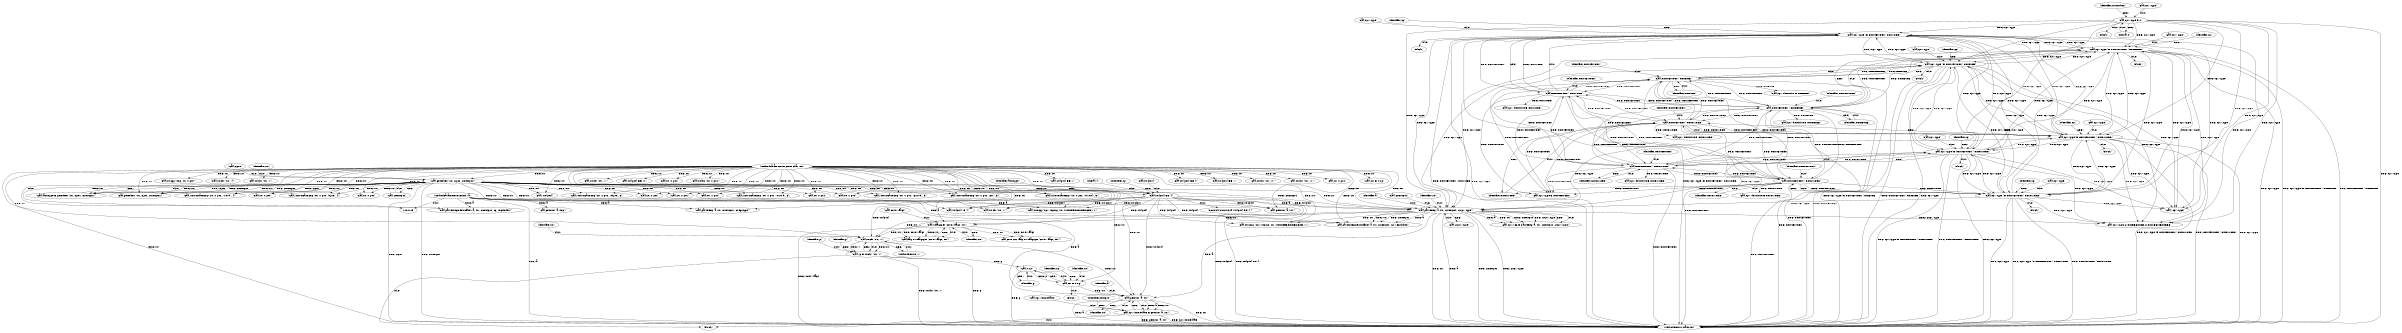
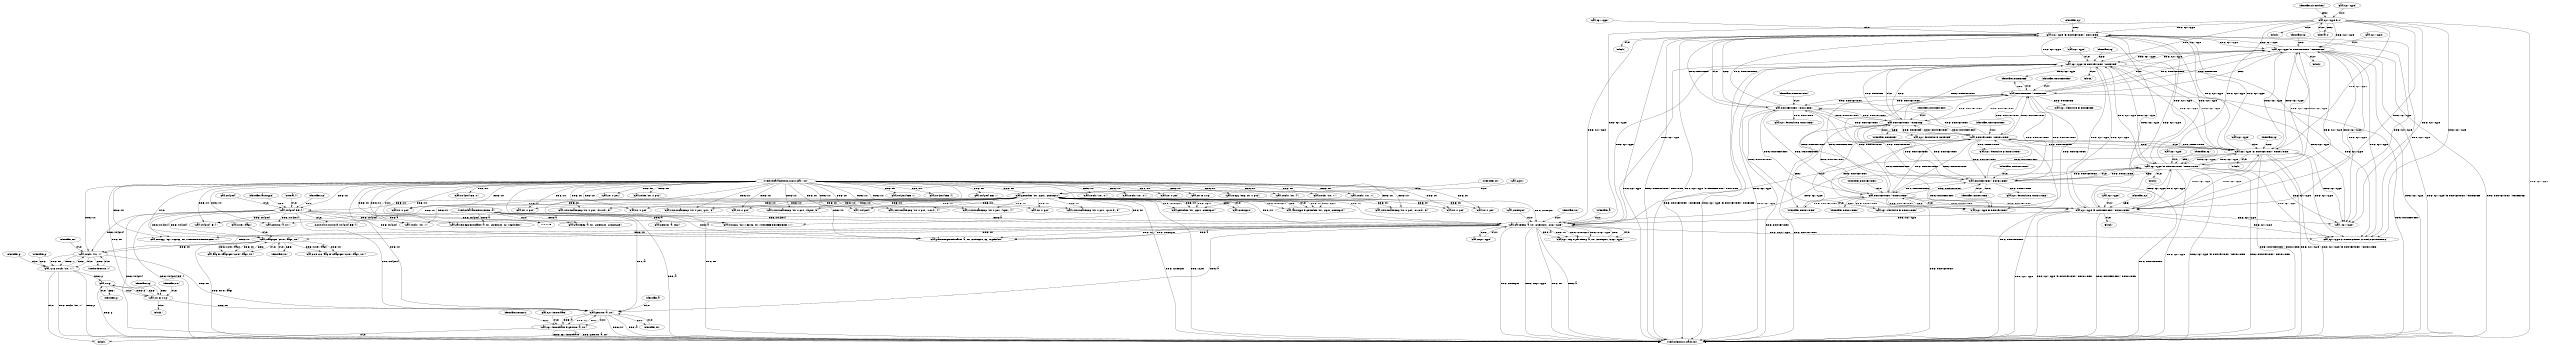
edge "(Call,op->type |= OT_MEMORY | OT_BYTE)" -> "(Call,op->type |= OT_MEMORY | OT_WORD)": now "(Call,op->type |= OT_MEMORY | OT_BYTE)" -> "(Identifier,OT_TBYTE)"
edge "(MethodParameterIn,const char *str)" -> "(Call,r_flag_get (core->flags, str))": label "DDG: str" -> "AST: "
